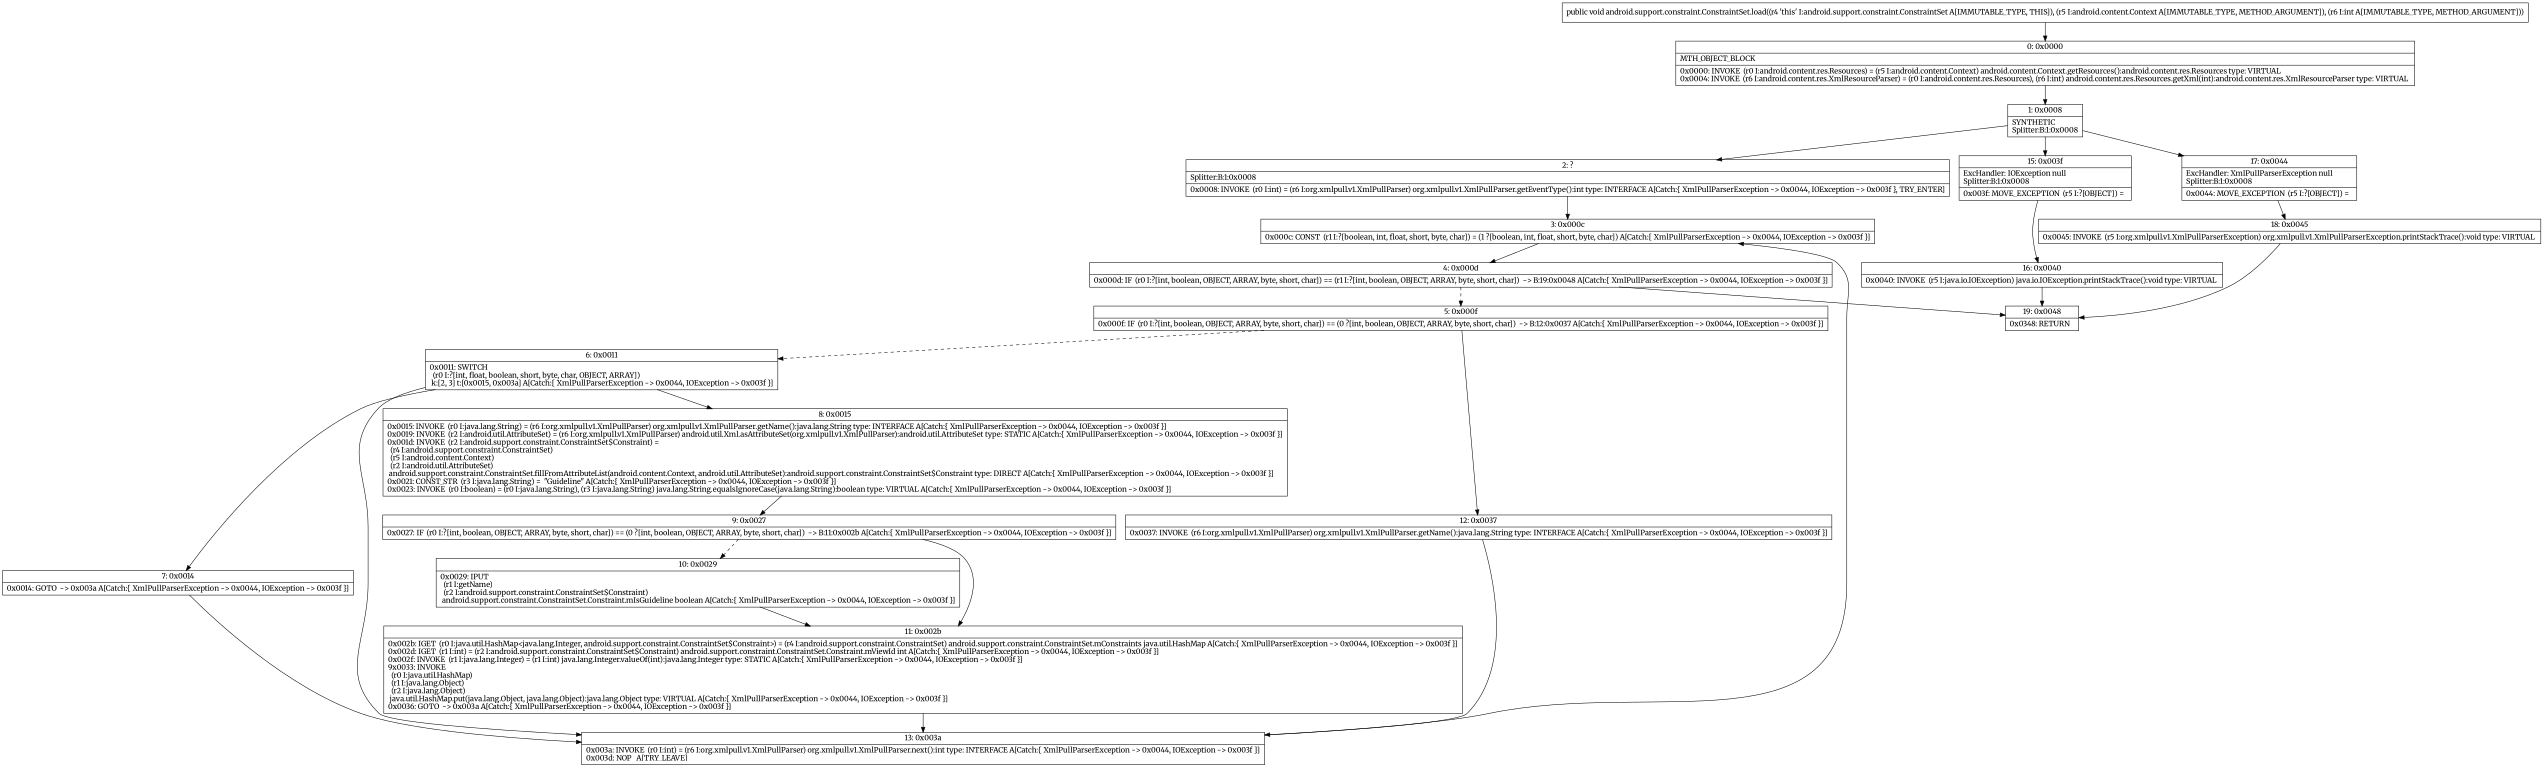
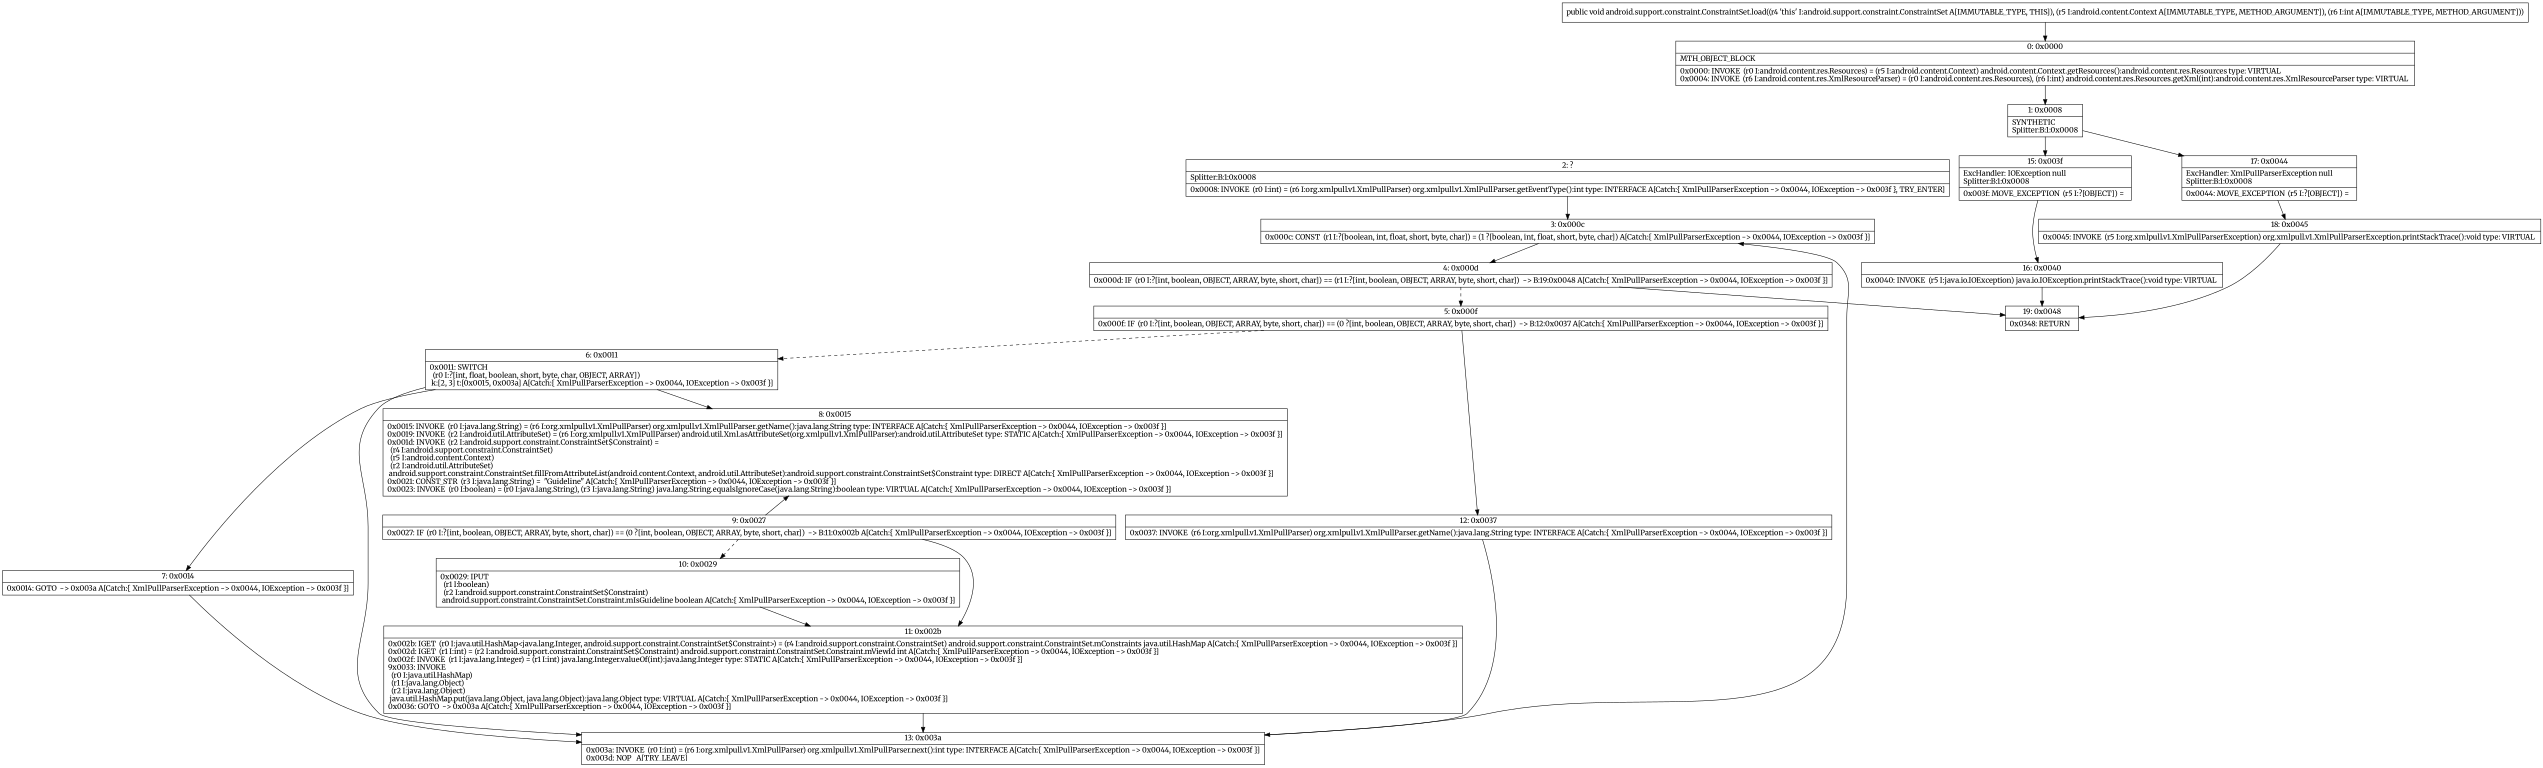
edge "1: 0x0008" -> "2: ?": removed
edge "8: 0x0015" -> "9: 0x0027": reversed
node "10: 0x0029": text "(r1 I:getName)" -> "(r1 I:boolean)"
